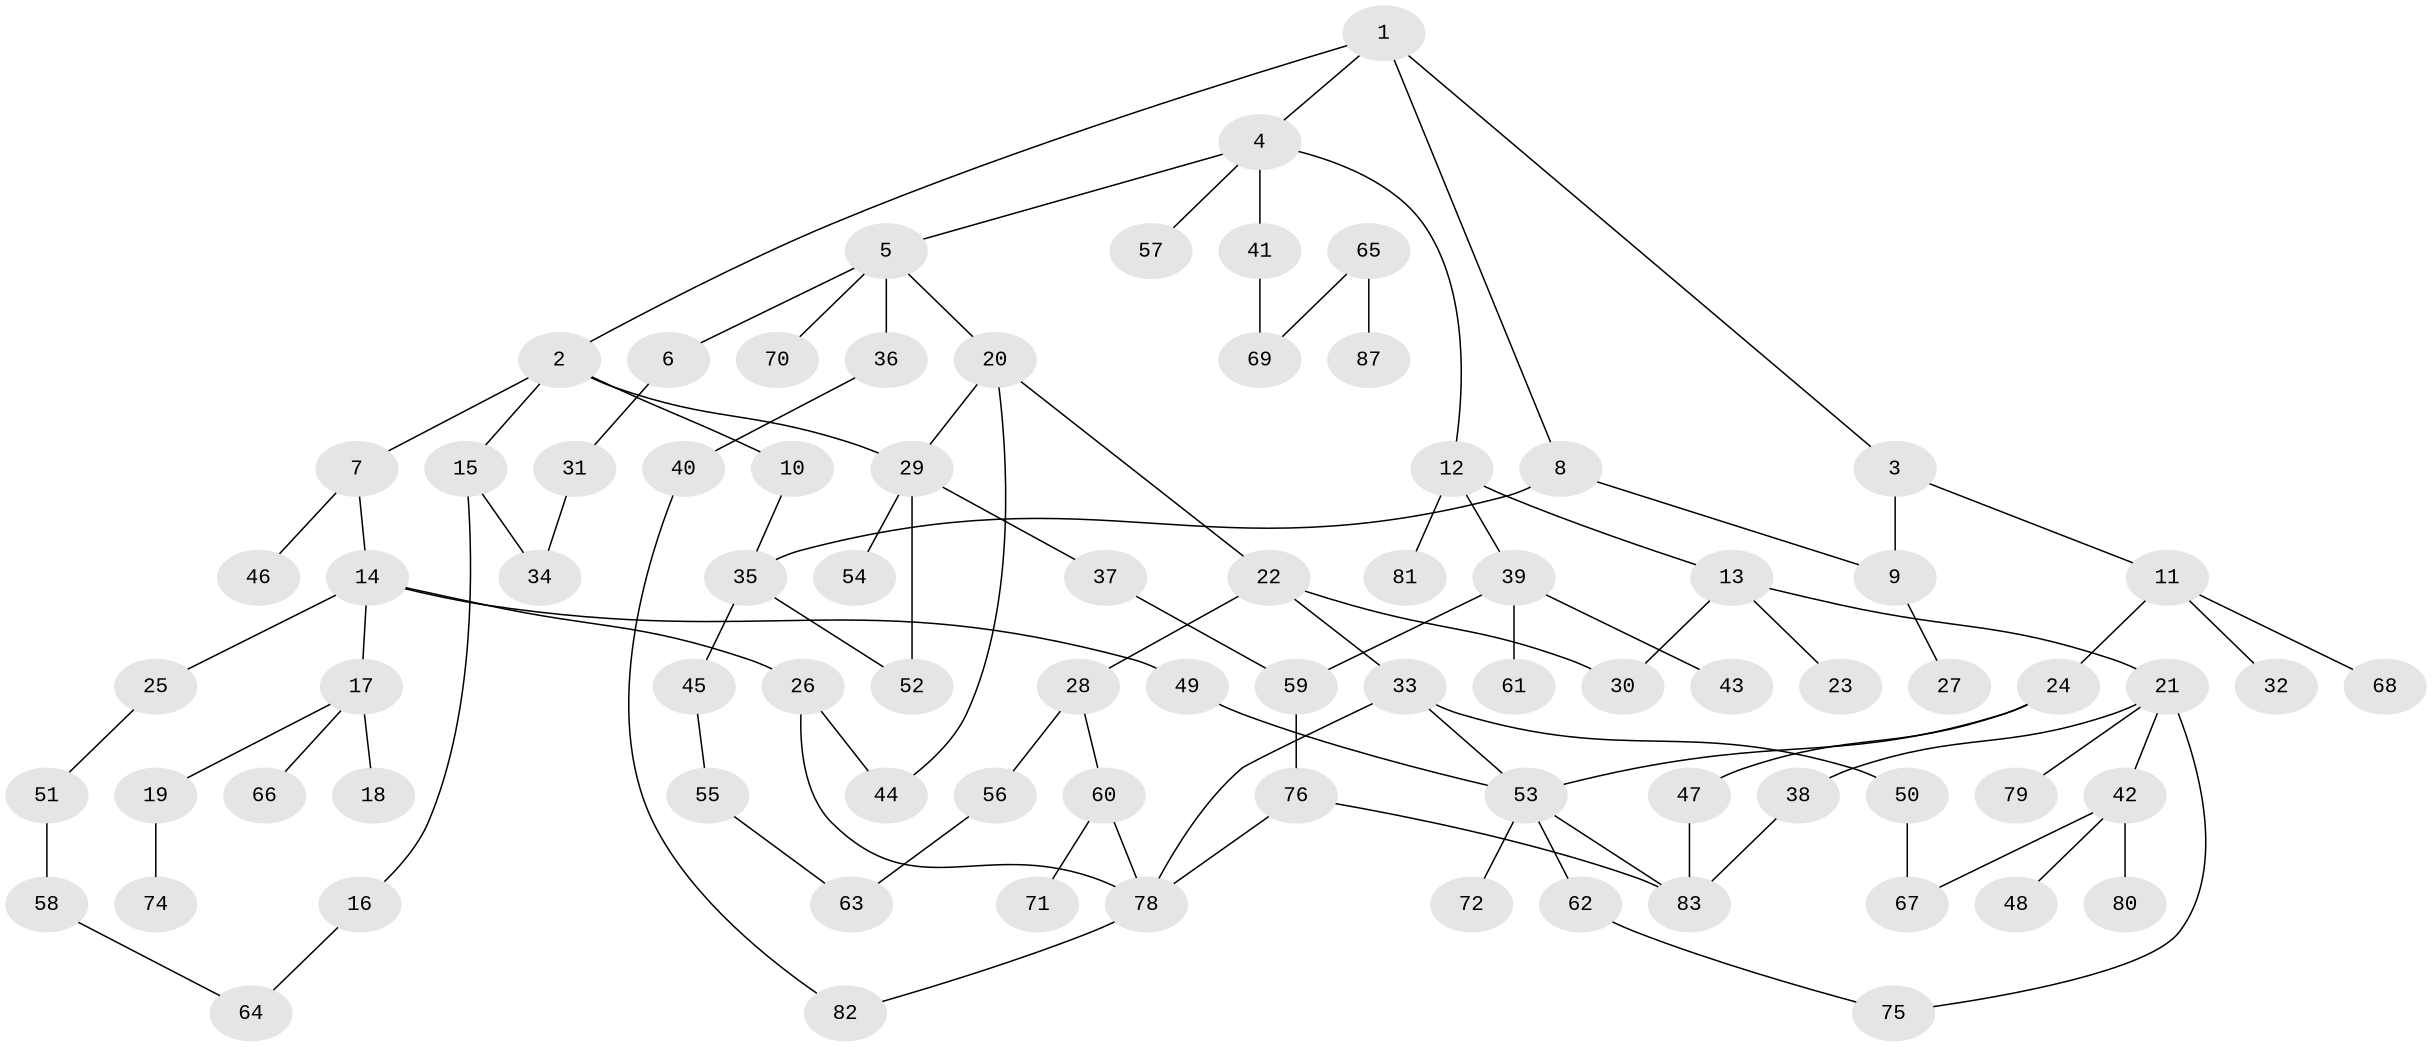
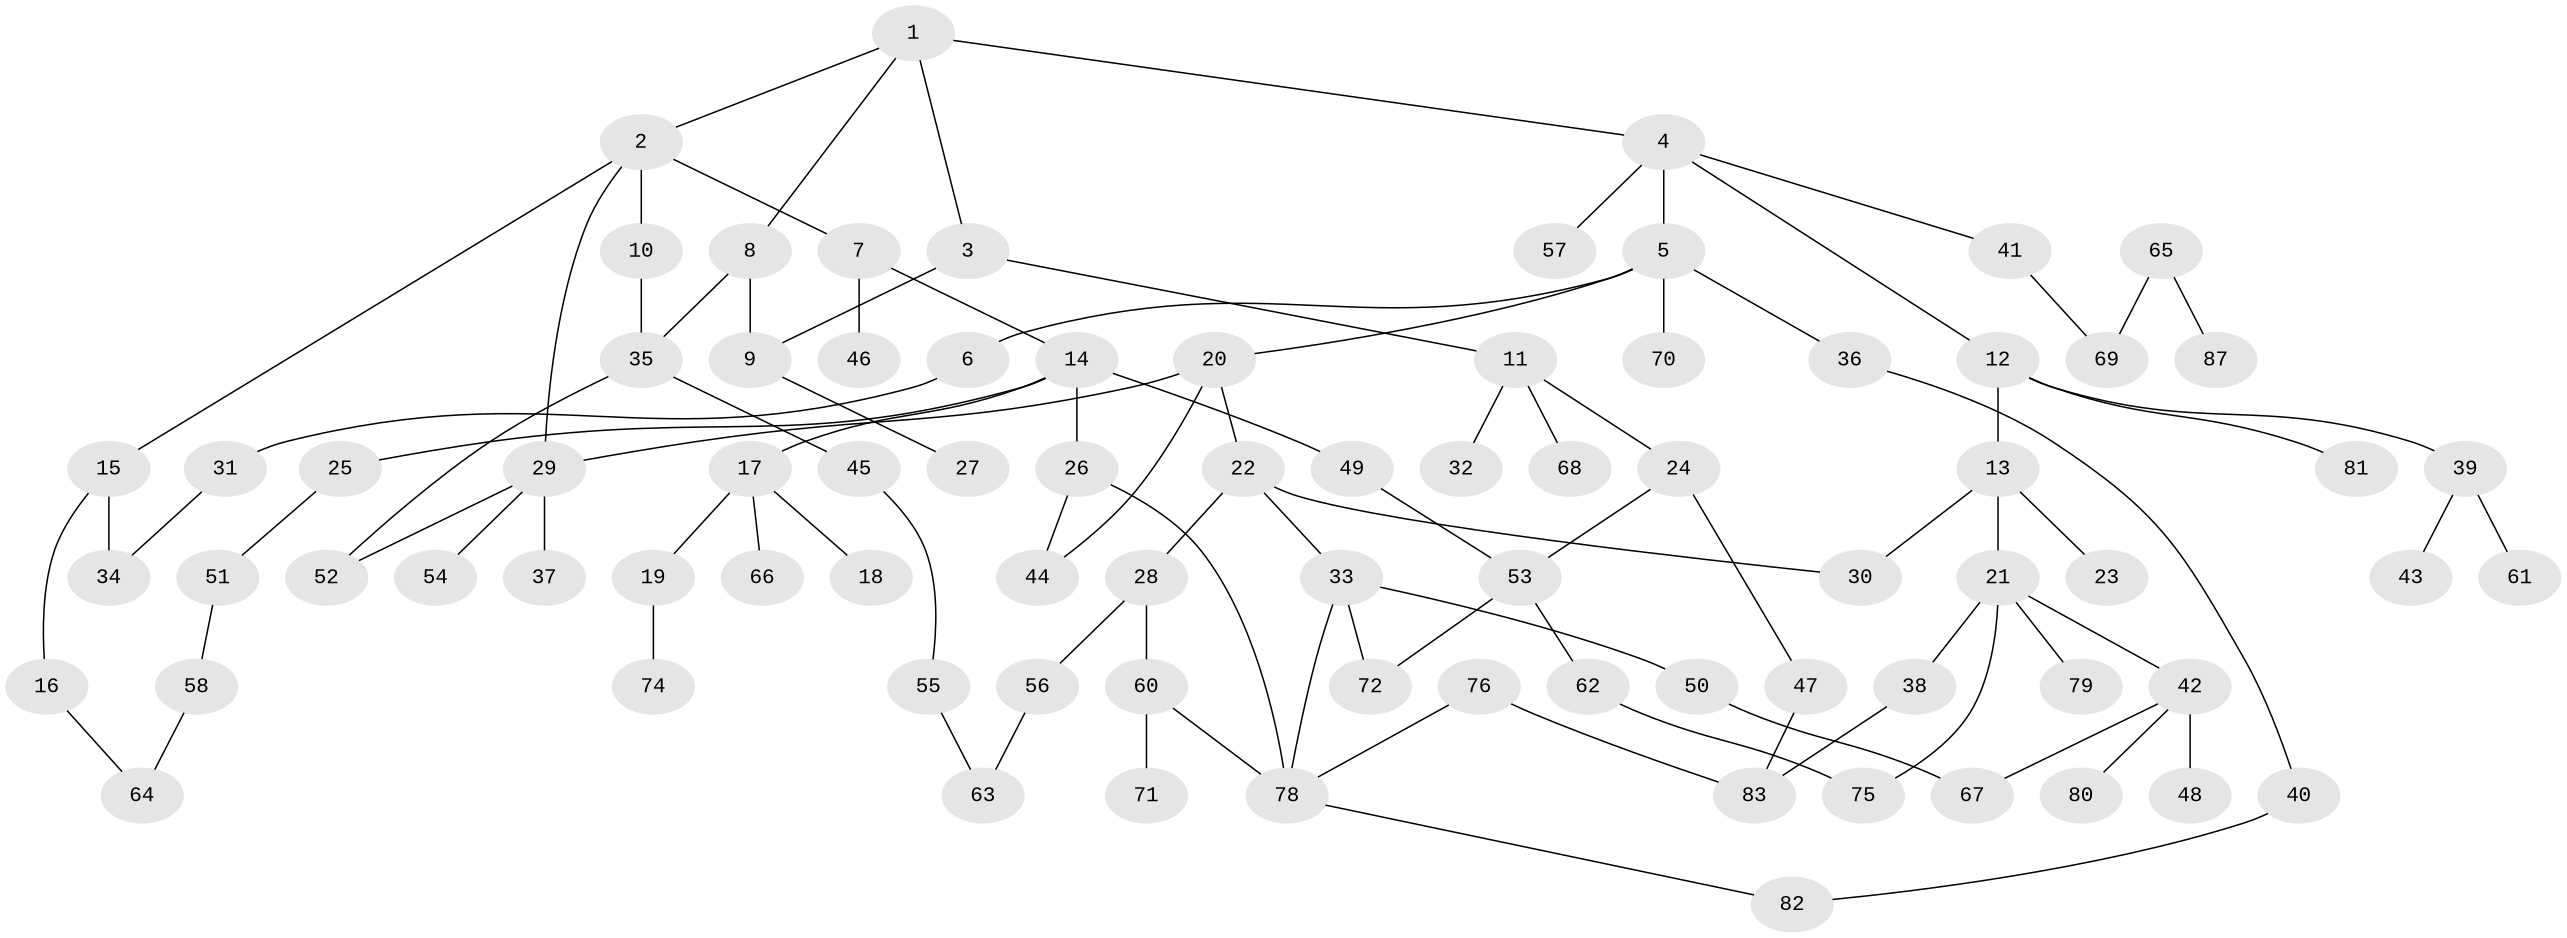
node "59": removed
edge "33" -- "53": now "33" -- "72"
edge "53" -- "83": removed
